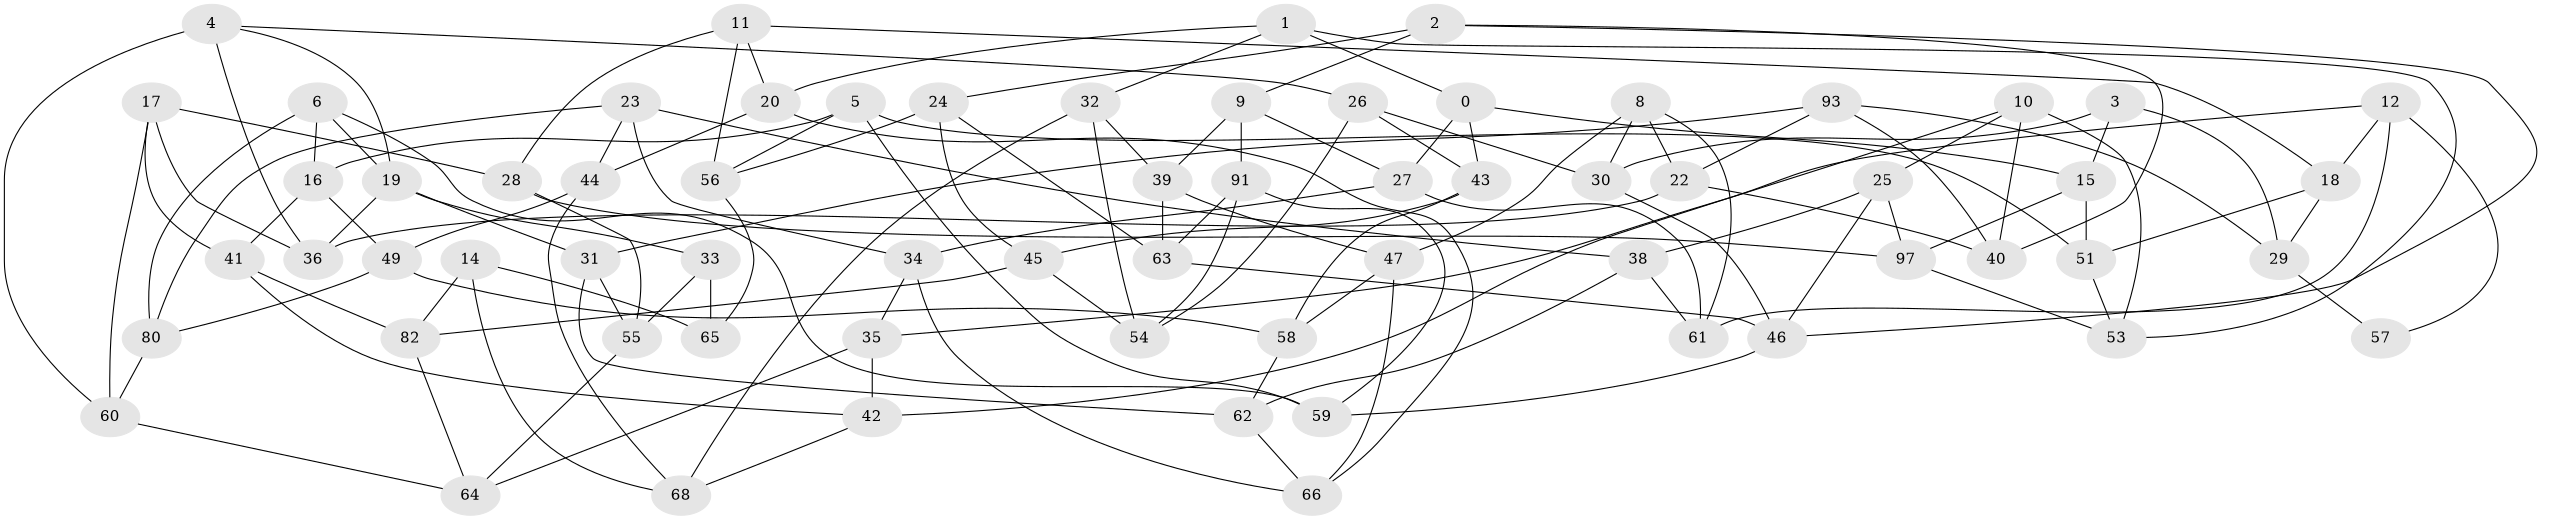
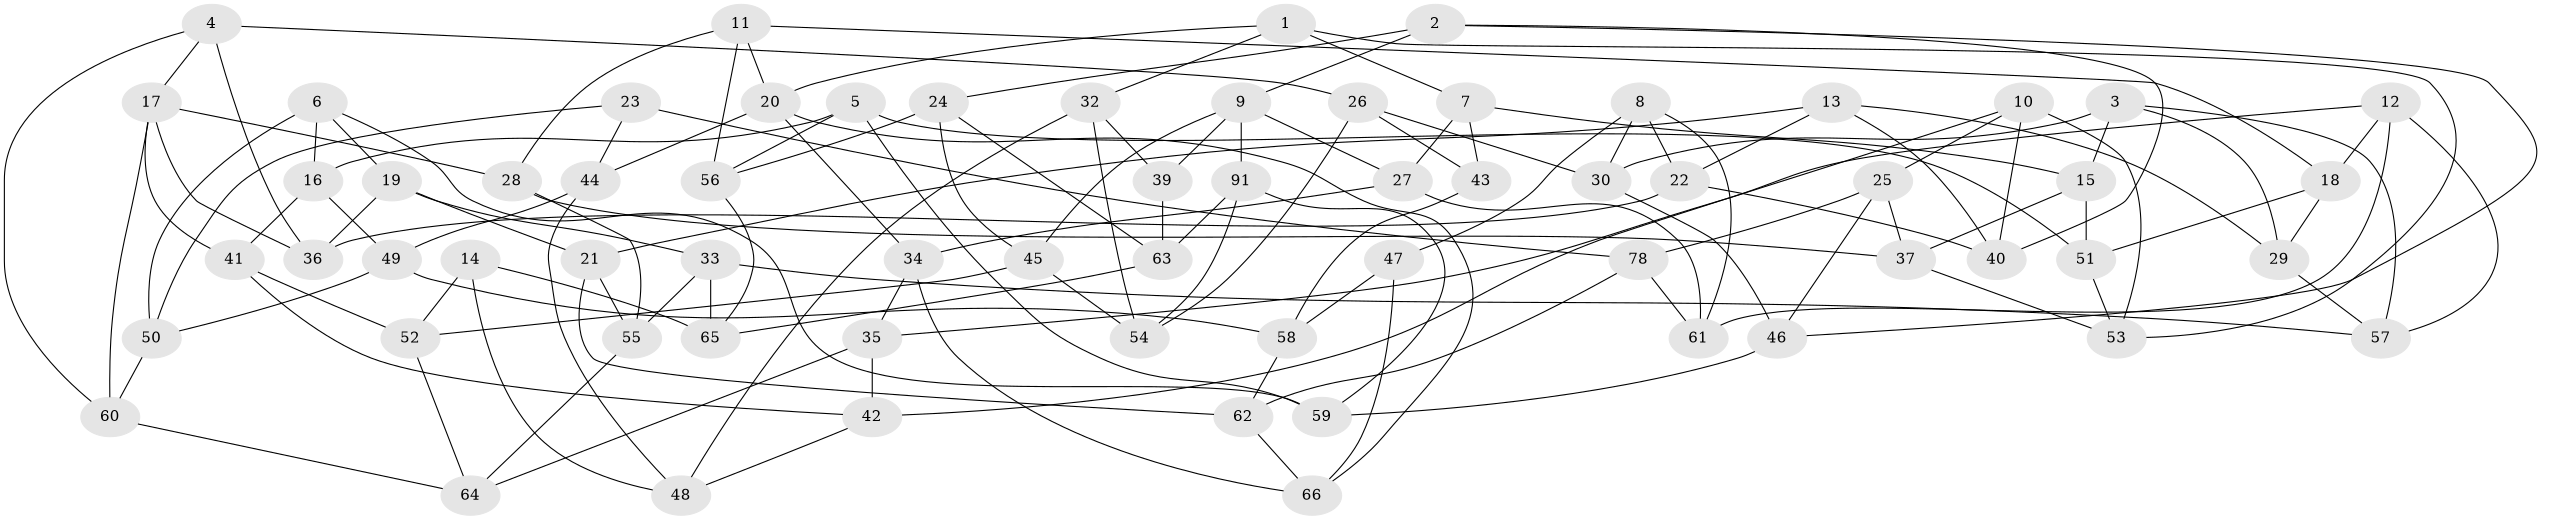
edge "4" -- "19": now "4" -- "17"
node "0": label "0" -> "7"
node "93": label "93" -> "13"
edge "3" -- "57": added
edge "23" -- "34": now "20" -- "34"
edge "43" -- "45": now "9" -- "45"
edge "39" -- "47": removed
node "31": label "31" -> "21"
node "38": label "38" -> "78"
node "97": label "97" -> "37"
edge "63" -- "46": now "63" -- "65"
edge "33" -- "57": added
node "80": label "80" -> "50"
node "82": label "82" -> "52"
node "68": label "68" -> "48"
